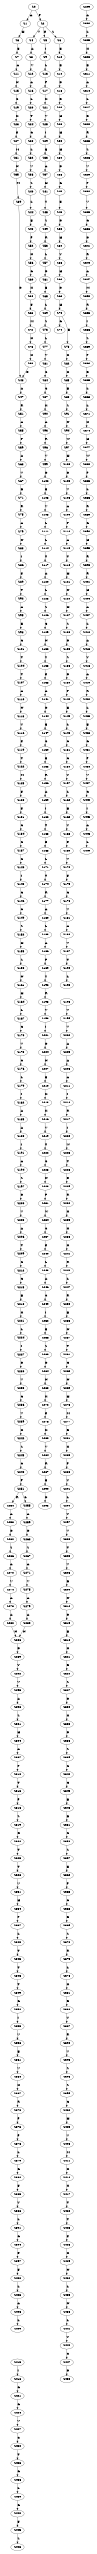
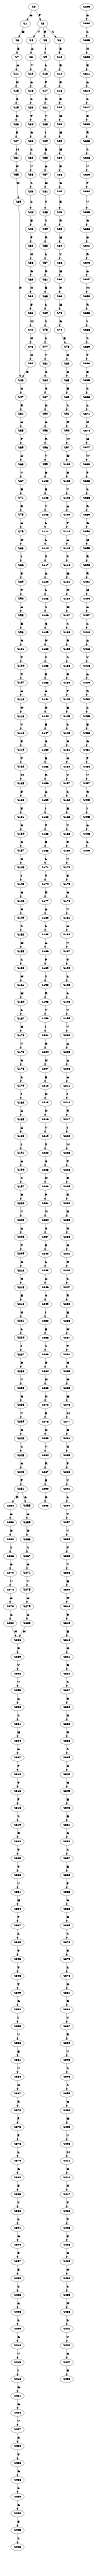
edge "S35" -> "S39": label "M" -> "K"
edge "S70" -> "S78": now "S74" -> "S78"
edge "S193" -> "S196": added, label "L"
node "S412": added
